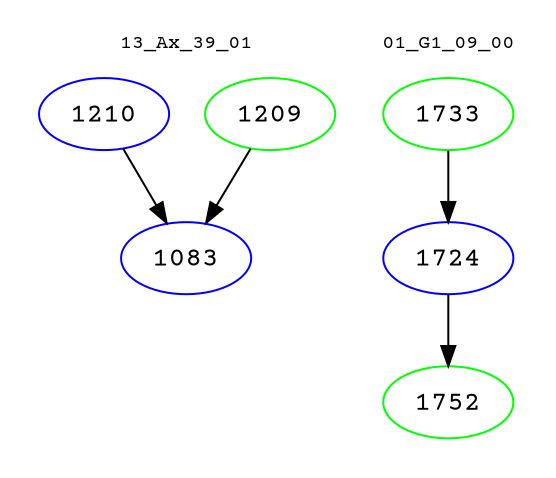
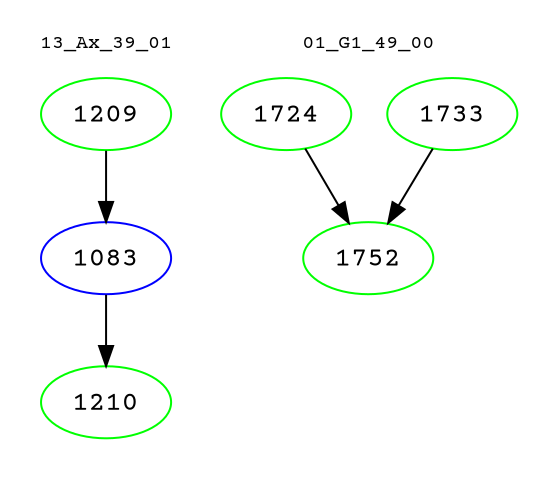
cluster "01_G1_09_00": label "01_G1_09_00" -> "01_G1_49_00"
node "1210": color blue -> green
edge "1733" -> "1724": now "1733" -> "1752"
edge "1210" -> "1083": reversed
node "1724": color blue -> green
